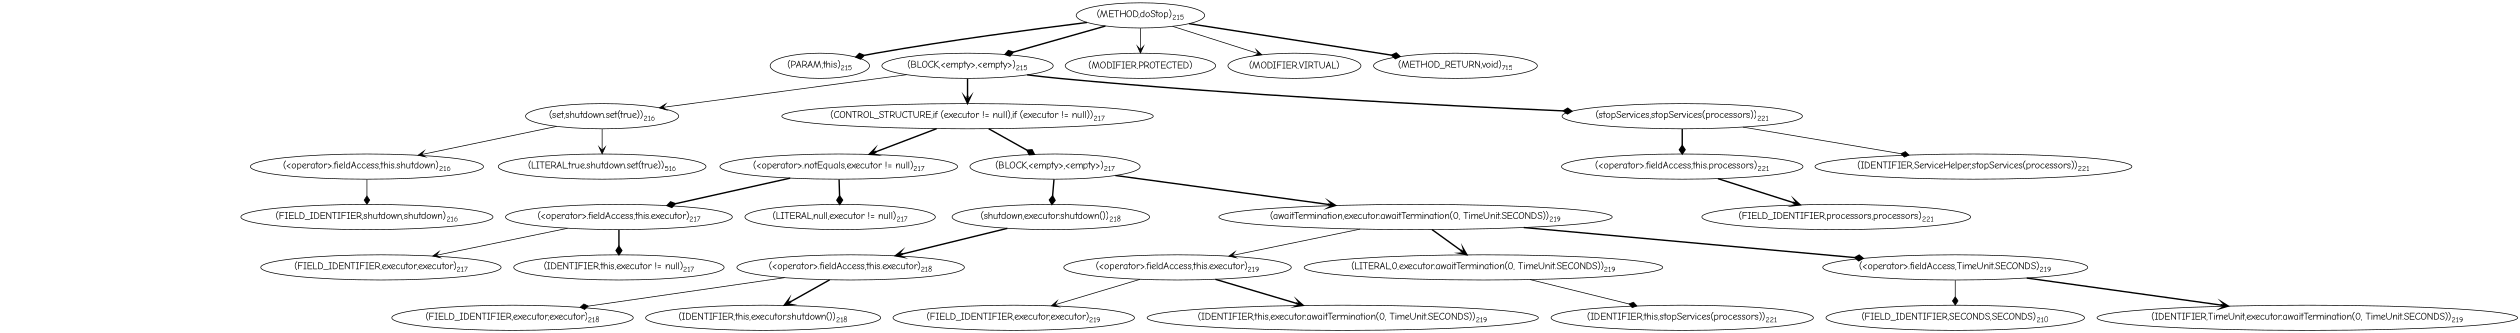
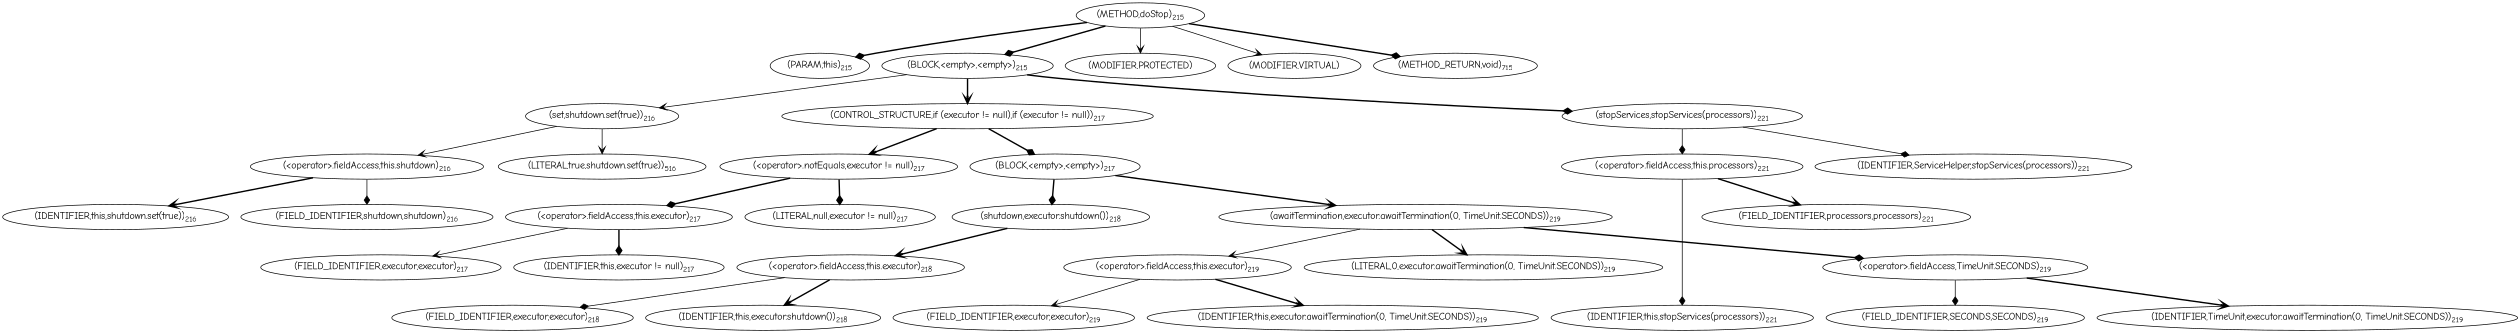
edge "(stopServices,stopServices(processors))" -> "(<operator>.fieldAccess,this.processors)": style bold -> solid
node "(IDENTIFIER,this,shutdown.set(true))": added
edge "(LITERAL,0,executor.awaitTermination(0, TimeUnit.SECONDS))" -> "(IDENTIFIER,this,stopServices(processors))": now "(<operator>.fieldAccess,this.processors)" -> "(IDENTIFIER,this,stopServices(processors))"
node "(FIELD_IDENTIFIER,SECONDS,SECONDS)": text "210" -> "219"
